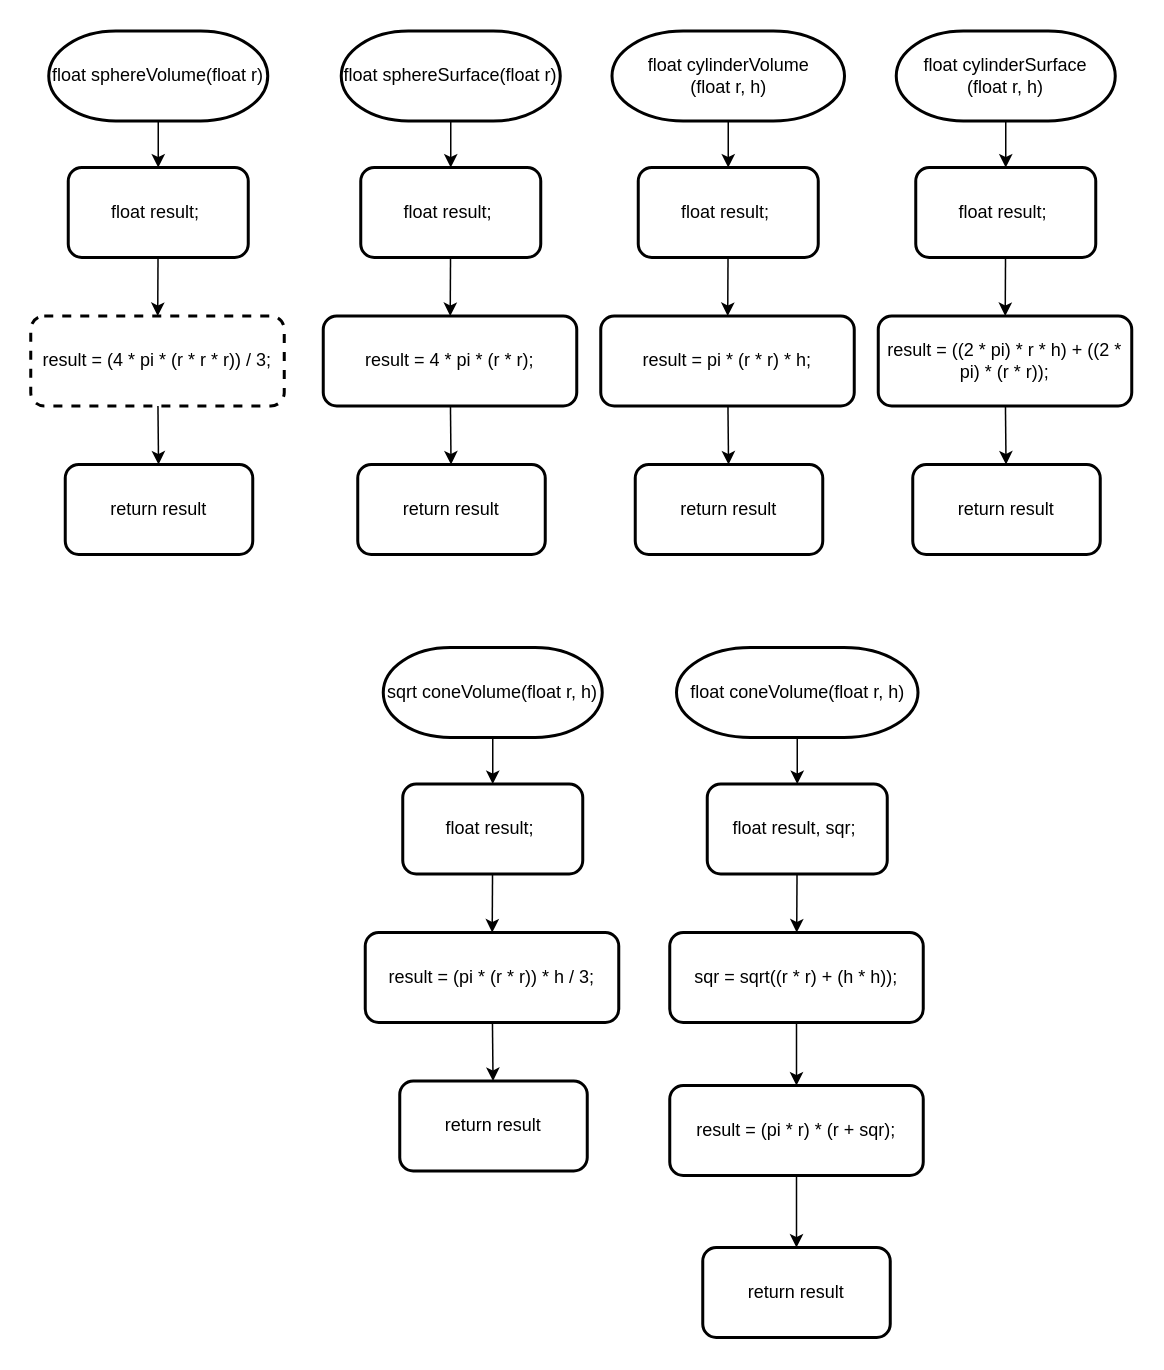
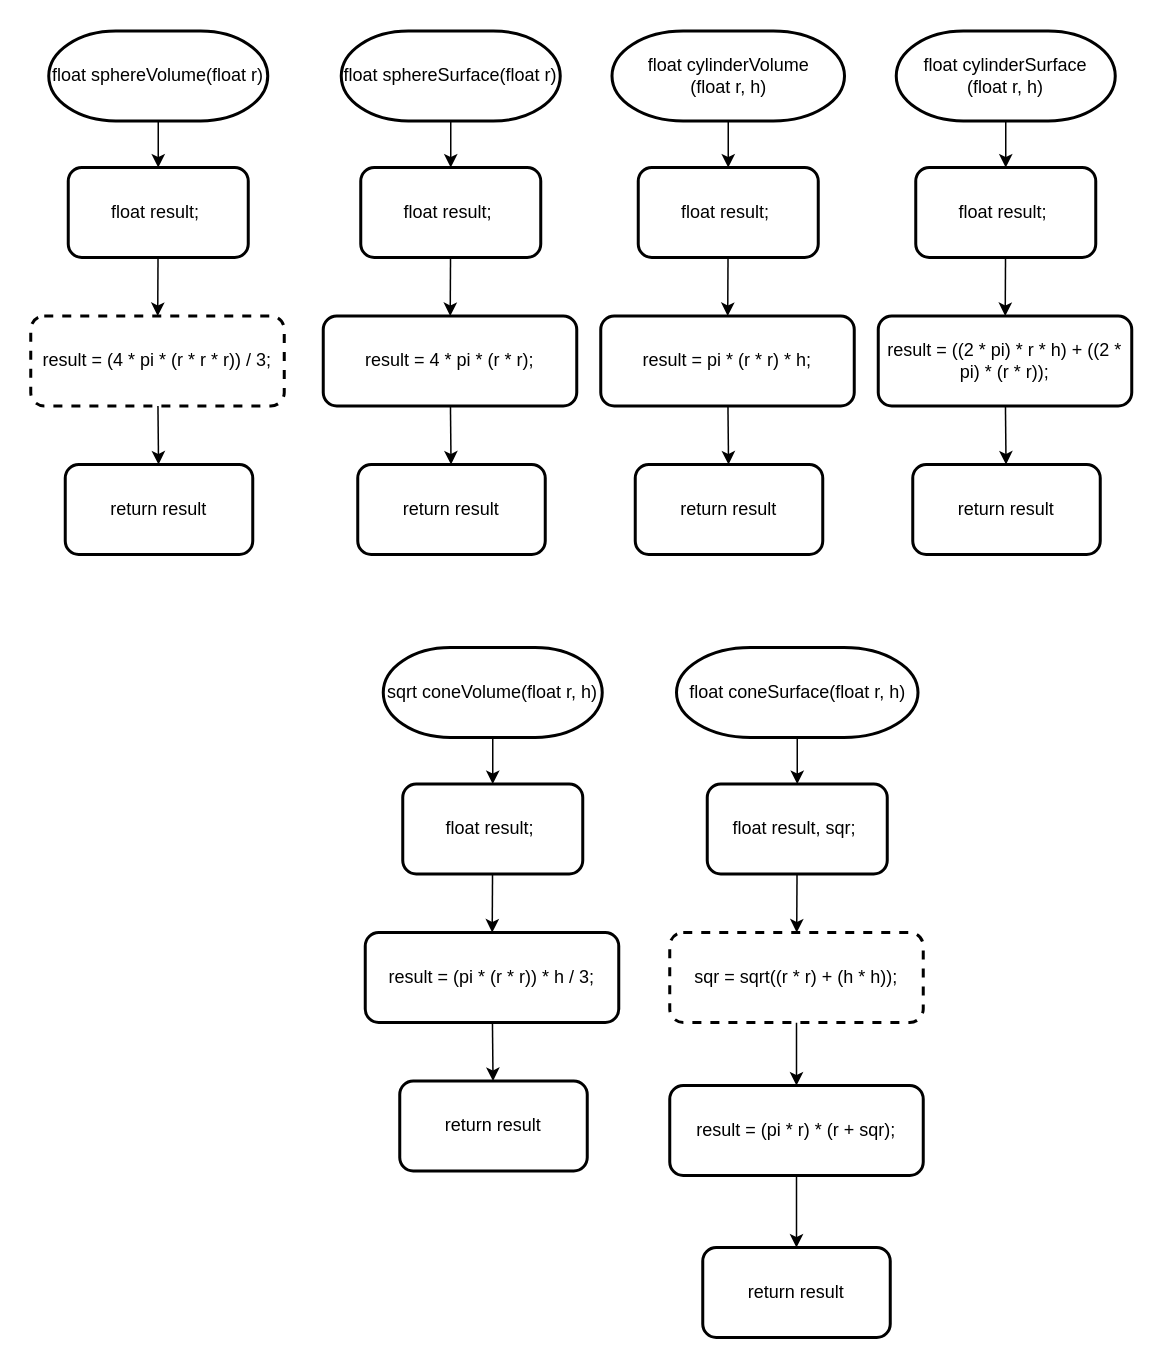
node "float coneVolume(float r, h)": label "float coneVolume(float r, h)" -> "float coneSurface(float r, h)"
node "sqr = sqrt((r * r) + (h * h));": style solid -> dashed
